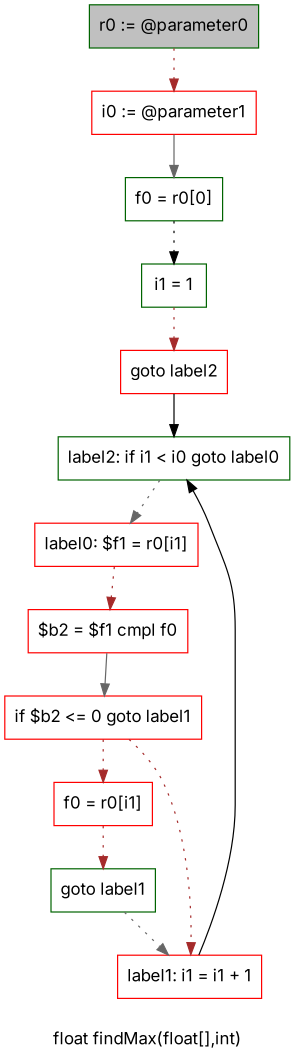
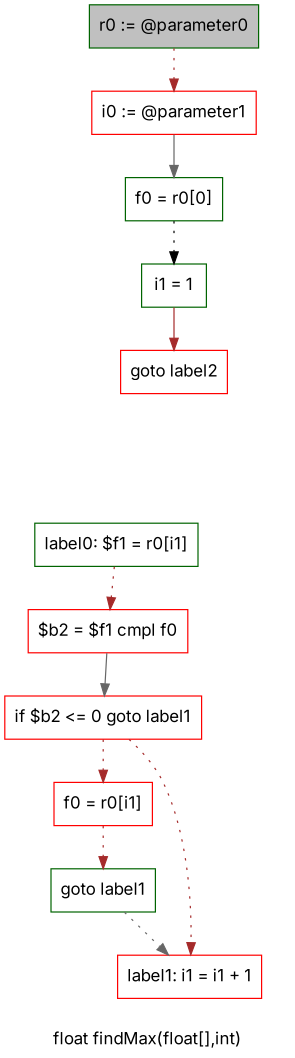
edge "i1 = 1" -> "goto label2": style dotted -> solid
node "label2: if i1 < i0 goto label0": removed
node "label0: $f1 = r0[i1]": color red -> darkgreen
